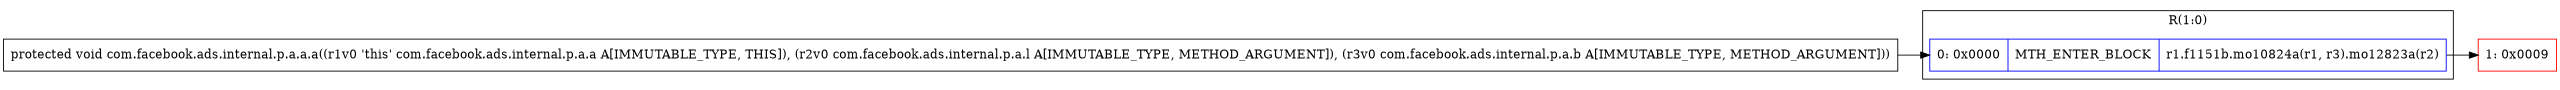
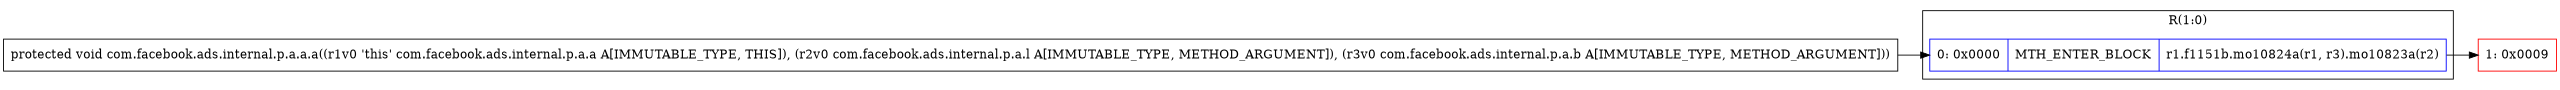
node "0: 0x0000": text "r1.f1151b.mo10824a(r1, r3).mo12823a(r2)" -> "r1.f1151b.mo10824a(r1, r3).mo10823a(r2)"
